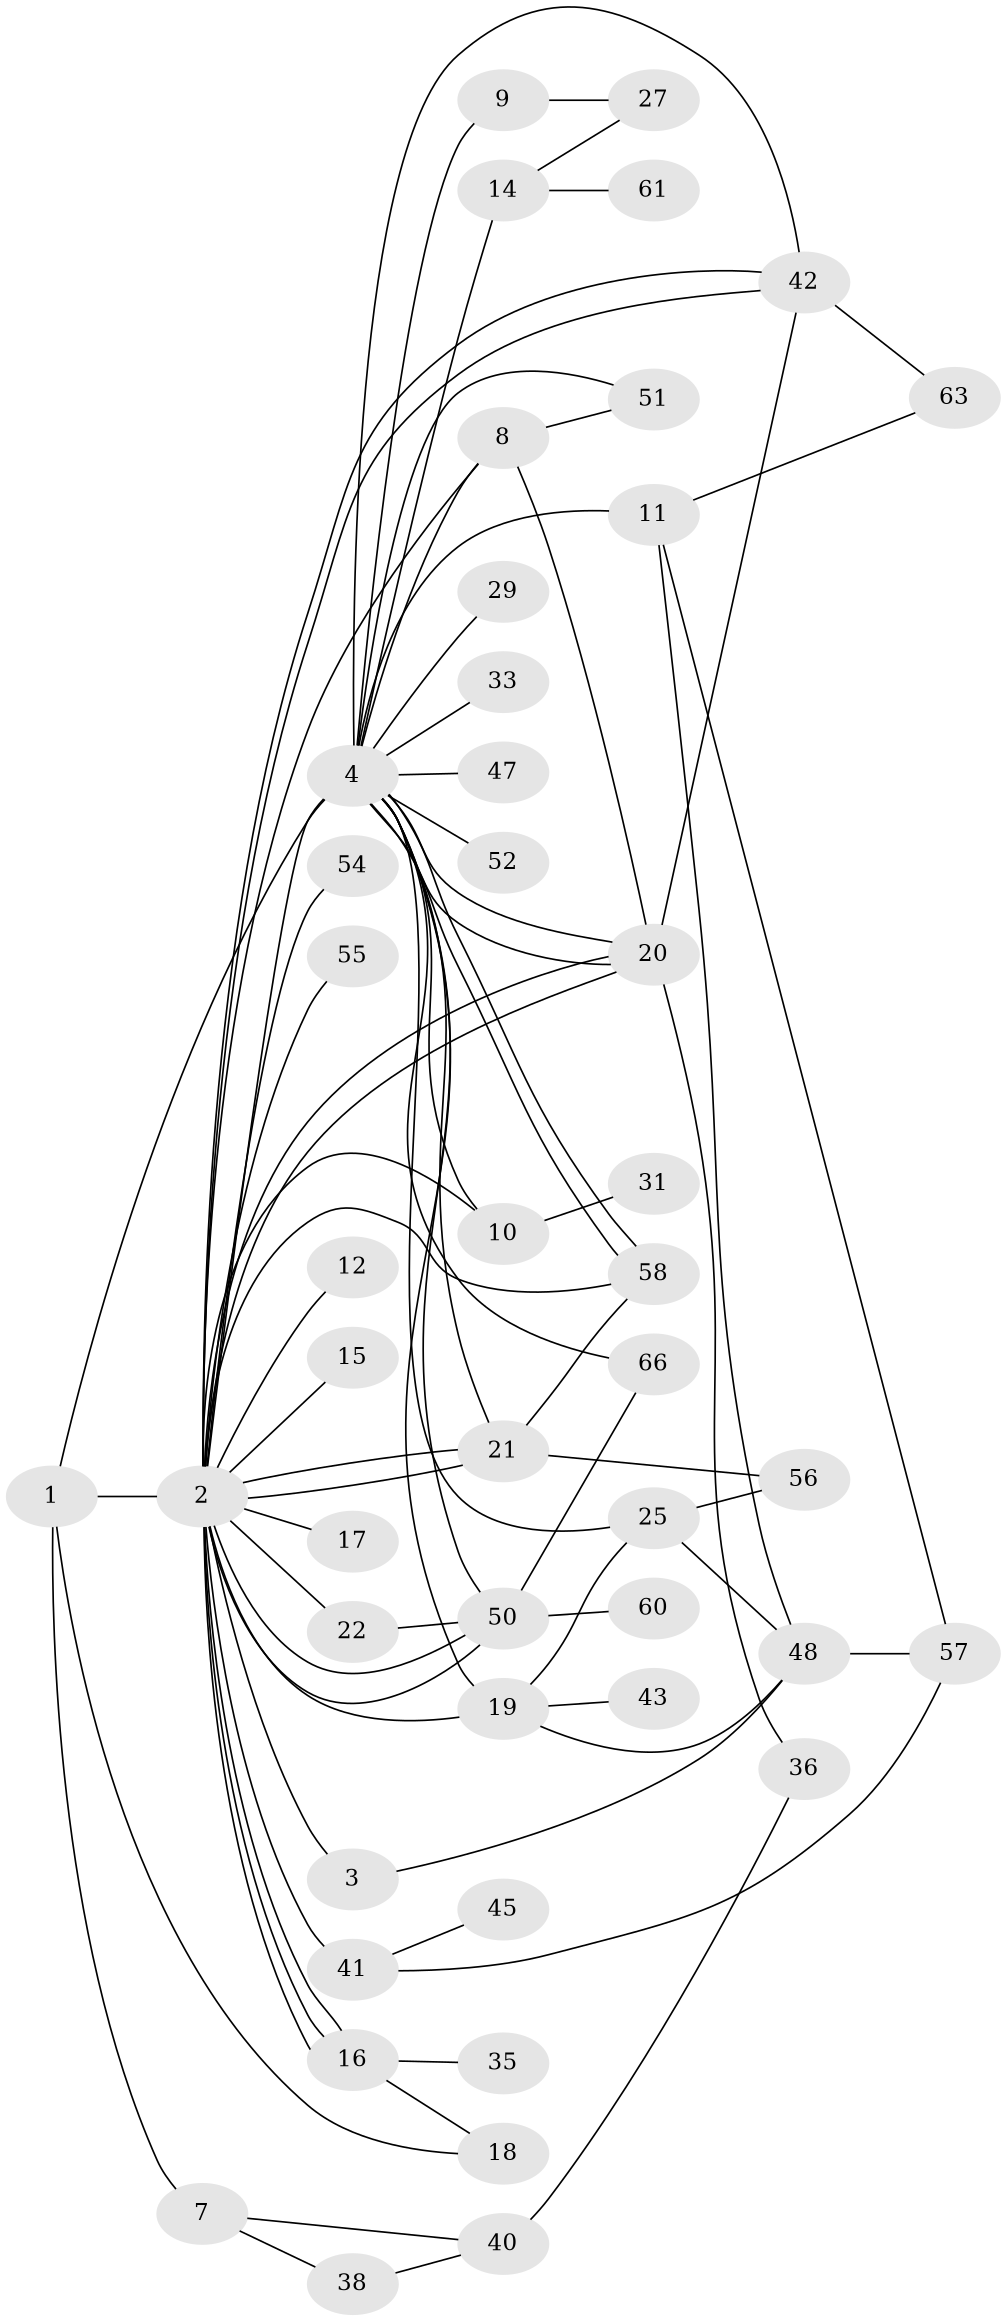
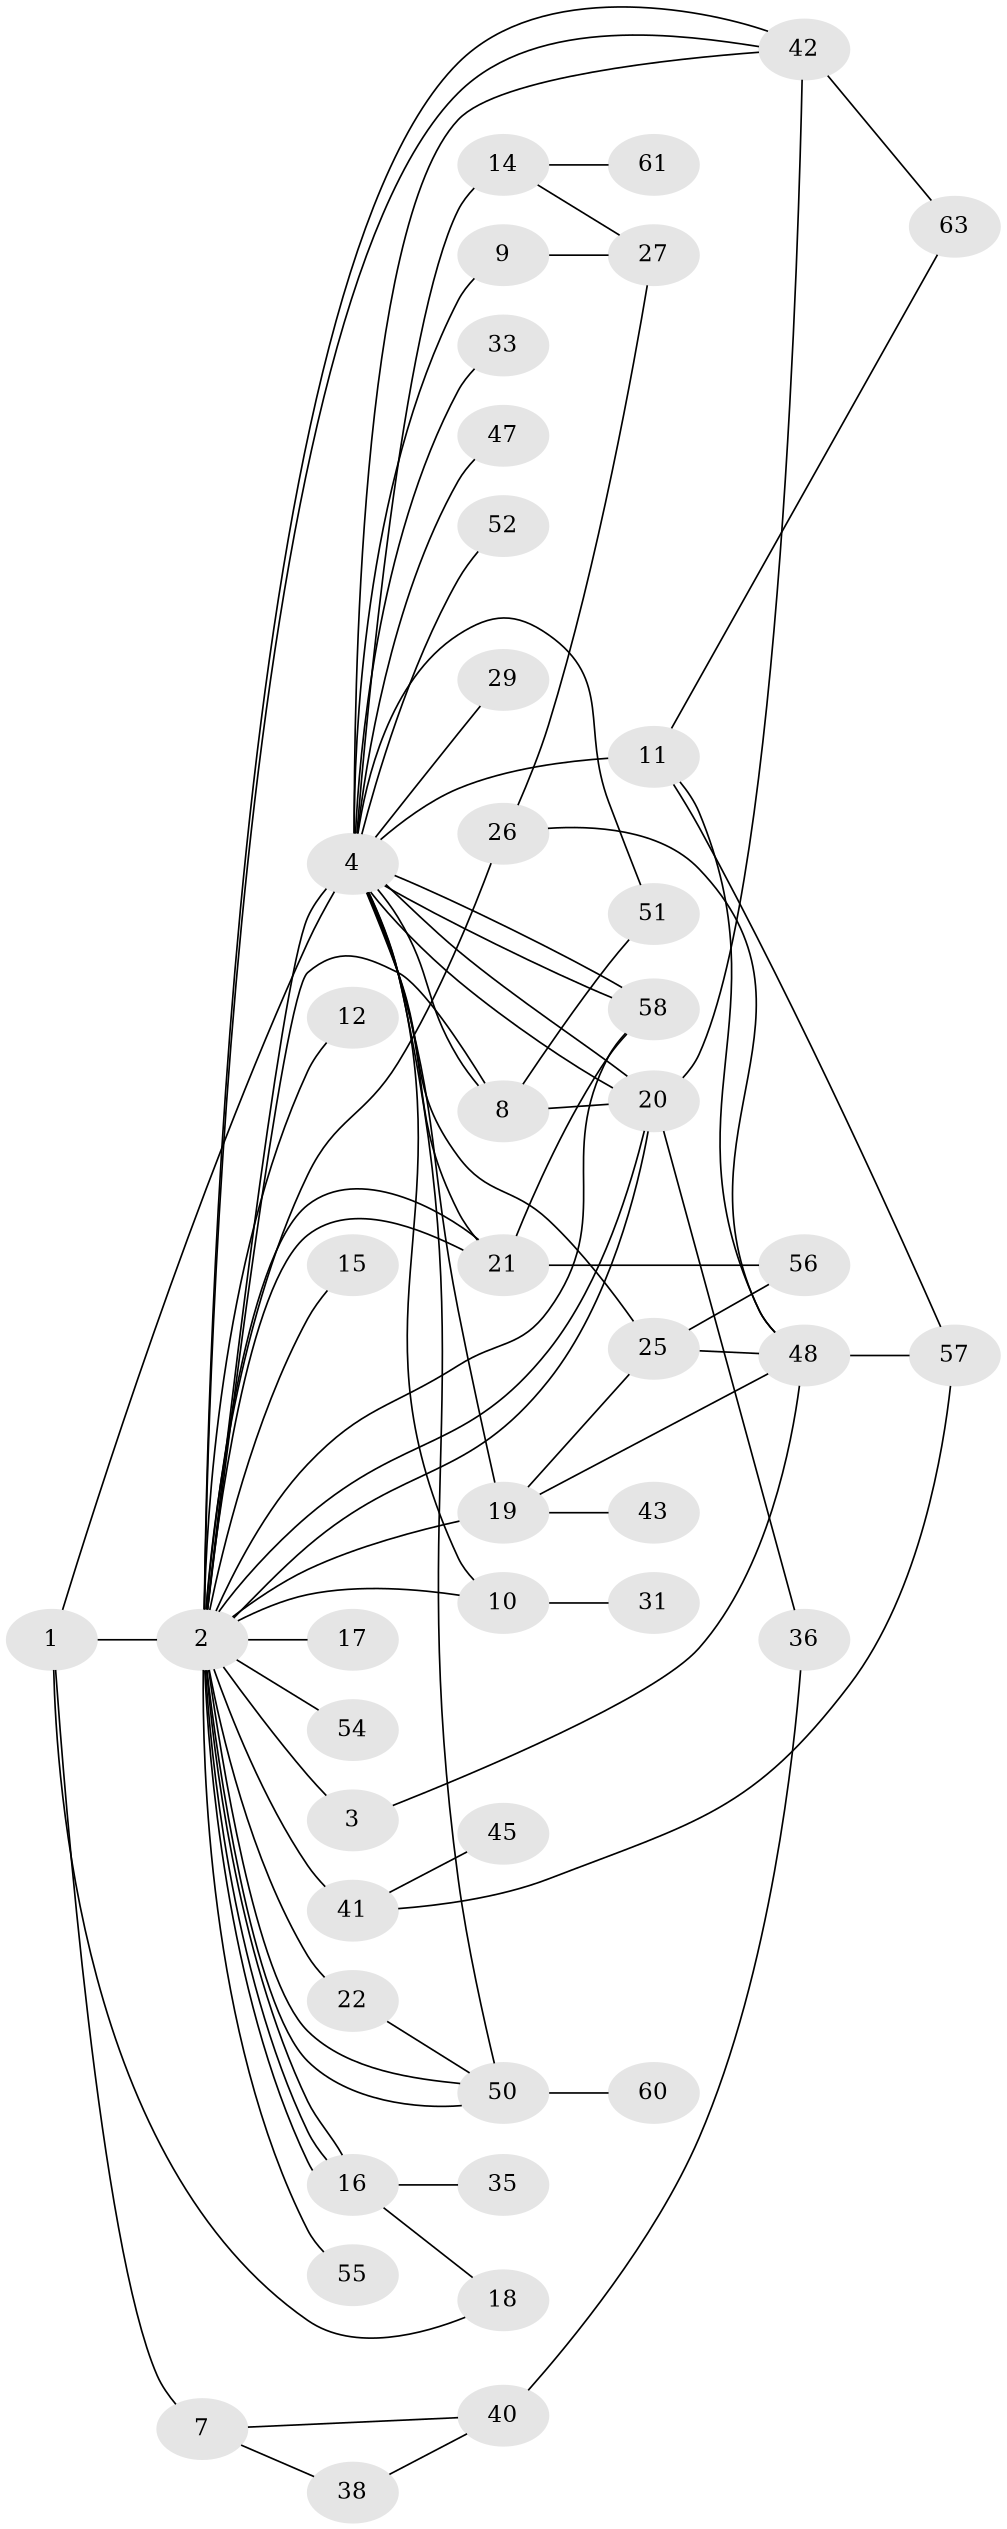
node "26": added
node "66": removed
